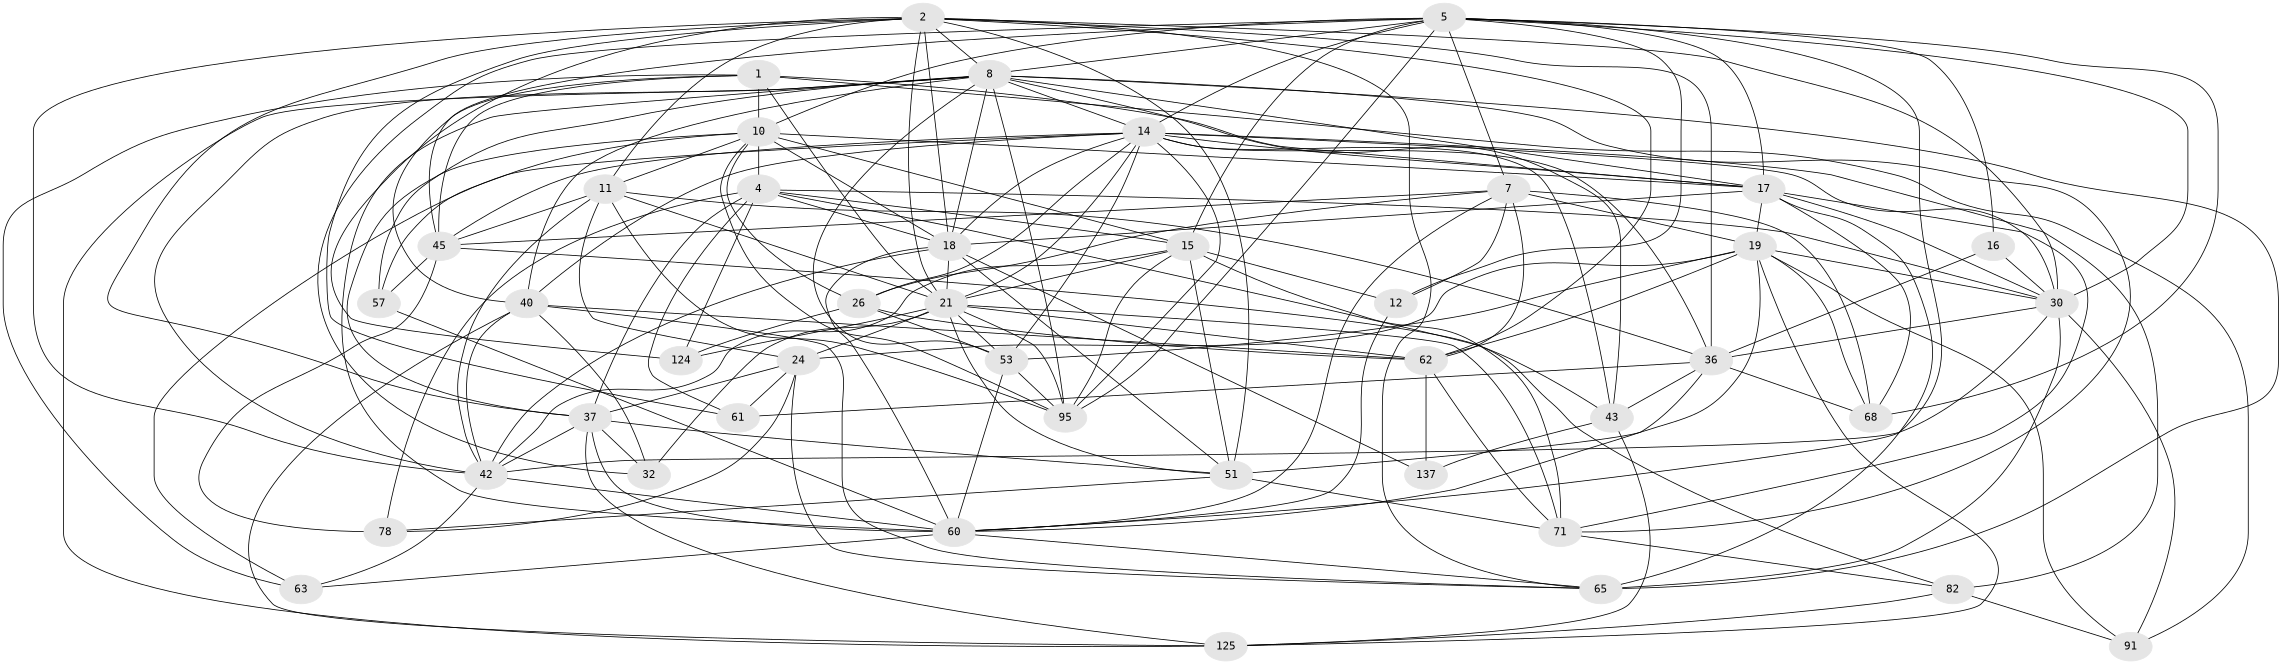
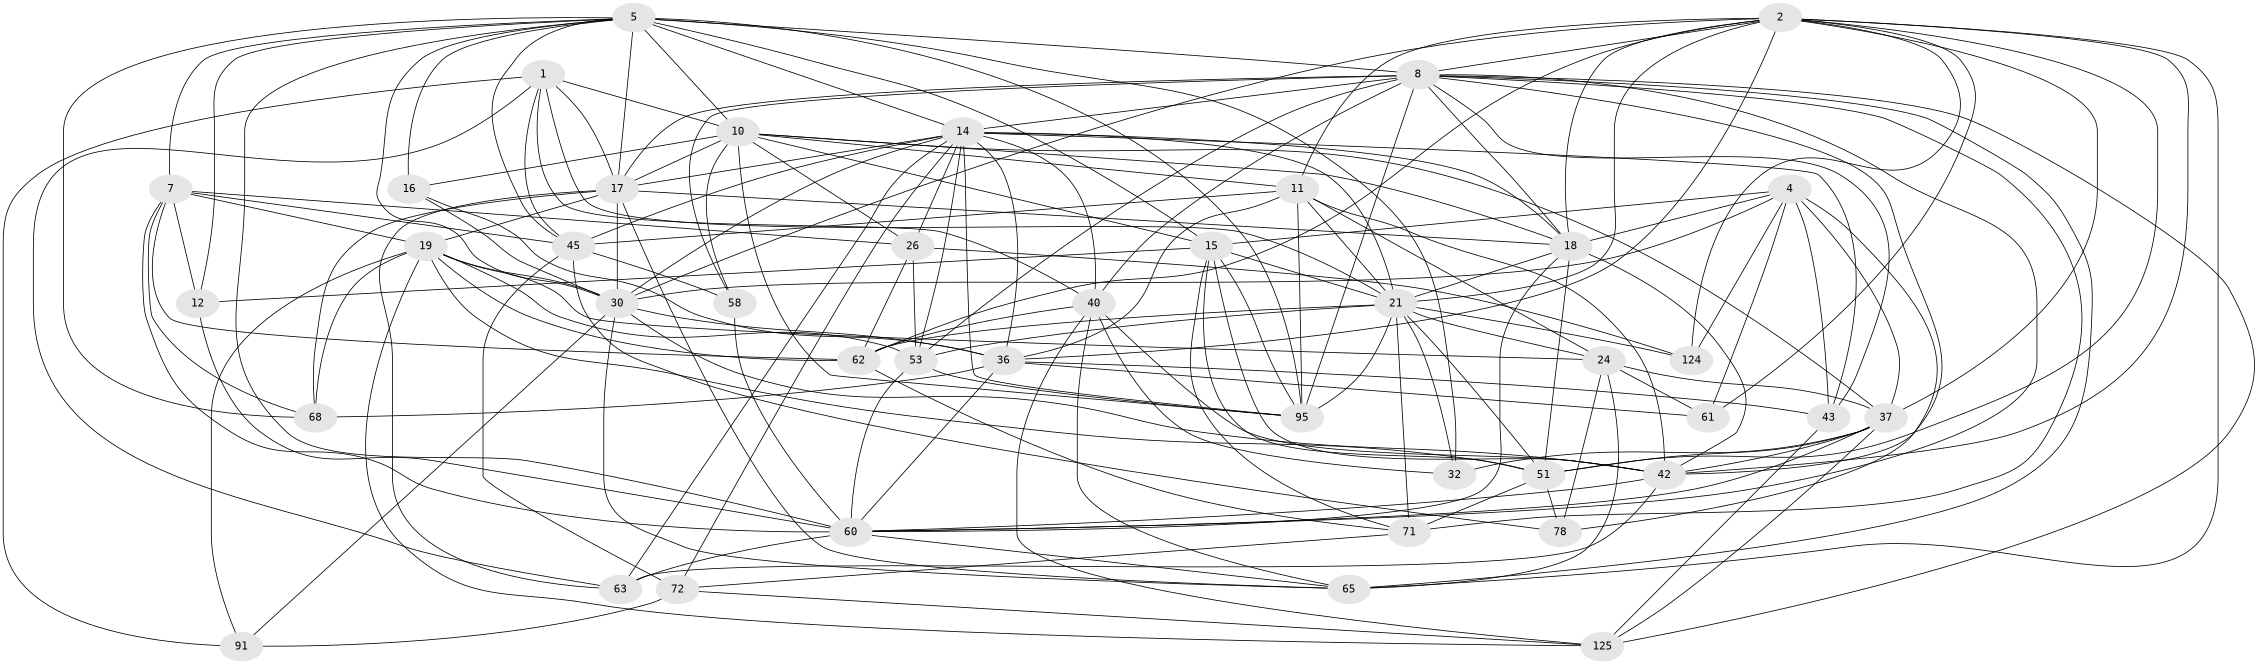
edge "10" -- "4": now "10" -- "16"
node "57": label "57" -> "58"
edge "17" -- "71": now "17" -- "63"
node "137": removed
node "82": label "82" -> "72"
